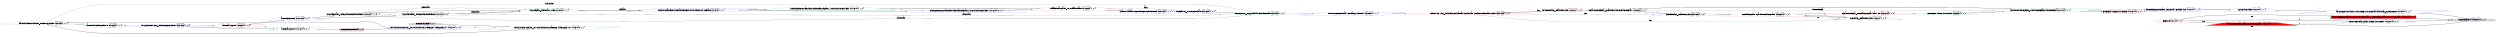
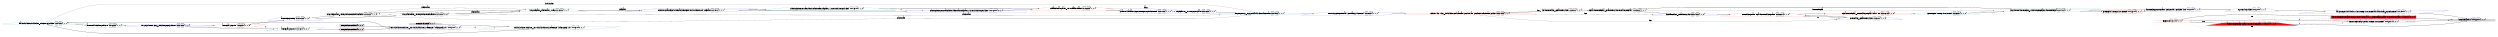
node "testRequireZkConnectedDistrib['1', '0', '0']": added
